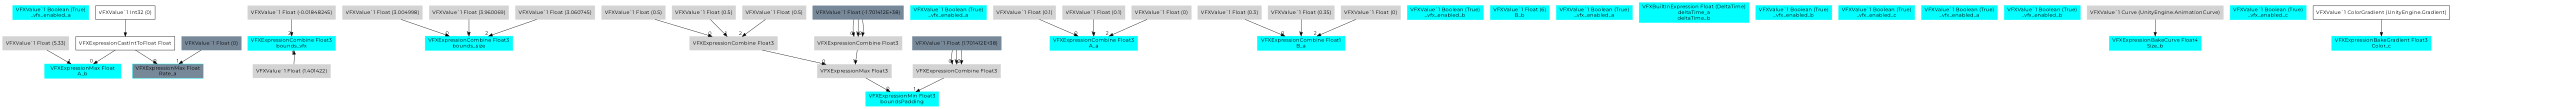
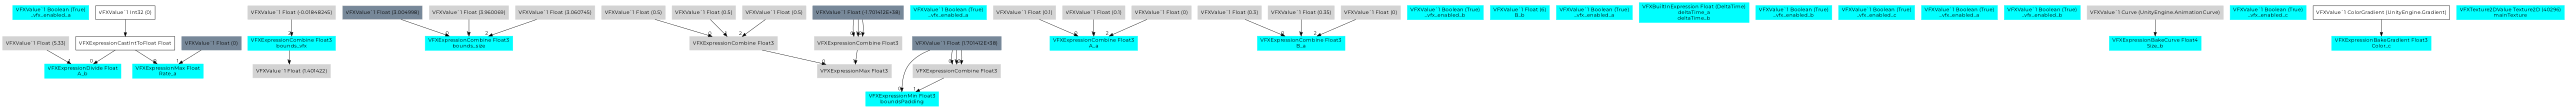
node "VFXValue`1 Float (3.004998)": fillcolor lightgray -> lightslategray
node "VFXTexture2DValue Texture2D (40296) mainTexture": added
node "VFXExpressionCombine Float1 B_a": label "VFXExpressionCombine Float1 B_a" -> "VFXExpressionCombine Float3 B_a"
edge "VFXValue`1 Float (1.401422)" -> "VFXExpressionCombine Float3 bounds_vfx": reversed
node "VFXExpressionMax Float A_b": label "VFXExpressionMax Float A_b" -> "VFXExpressionDivide Float A_b"
node "VFXExpressionMax Float Rate_a": fillcolor lightslategray -> cyan
edge "VFXExpressionMax Float3" -> "VFXExpressionMin Float3 boundsPadding": now "VFXValue`1 Float (1.701412E+38)" -> "VFXExpressionMin Float3 boundsPadding"
